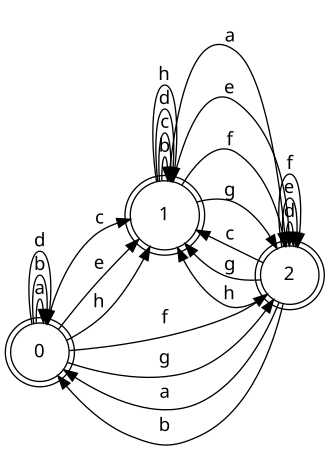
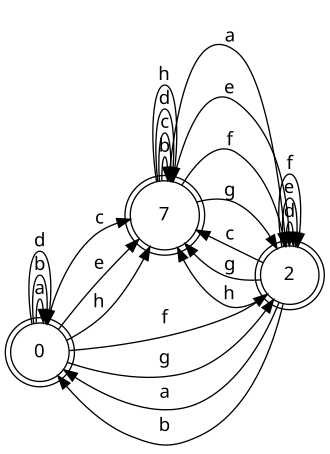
node "1": label "1" -> "7"
